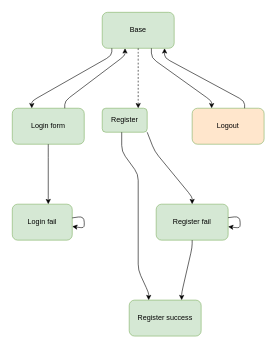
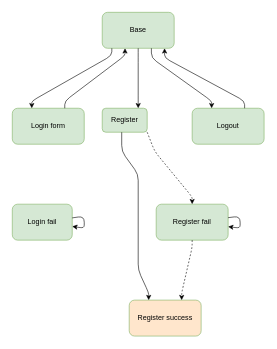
edge "Base" -> "Register": style dashed -> solid
node "Logout": fillcolor #ffe6cc -> #d5e8d4
edge "Register" -> "Register fail": style solid -> dashed
edge "Login form" -> "Login fail": removed
edge "Register fail" -> "Register success": style solid -> dashed
node "Register success": fillcolor #d5e8d4 -> #ffe6cc
